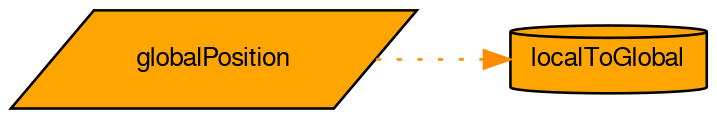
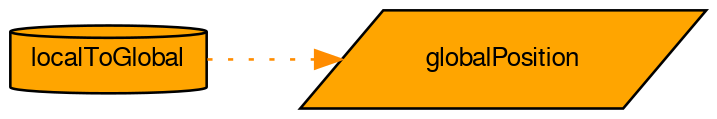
edge "globalPosition" -> "localToGlobal": reversed
